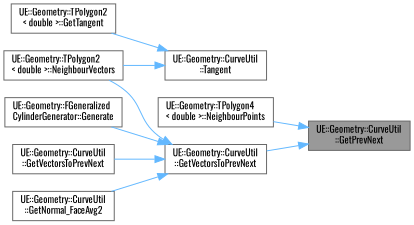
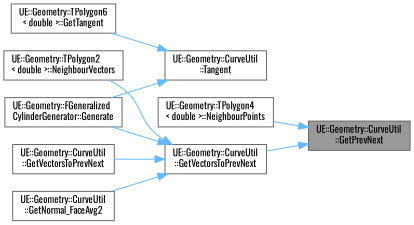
node "UE::Geometry::TPolygon2 < double >::GetTangent": label "UE::Geometry::TPolygon2 < double >::GetTangent" -> "UE::Geometry::TPolygon6 < double >::GetTangent"
edge "UE::Geometry::TPolygon2 < double >::NeighbourVectors" -> "UE::Geometry::CurveUtil ::Tangent": now "UE::Geometry::FGeneralized CylinderGenerator::Generate" -> "UE::Geometry::CurveUtil ::Tangent"
